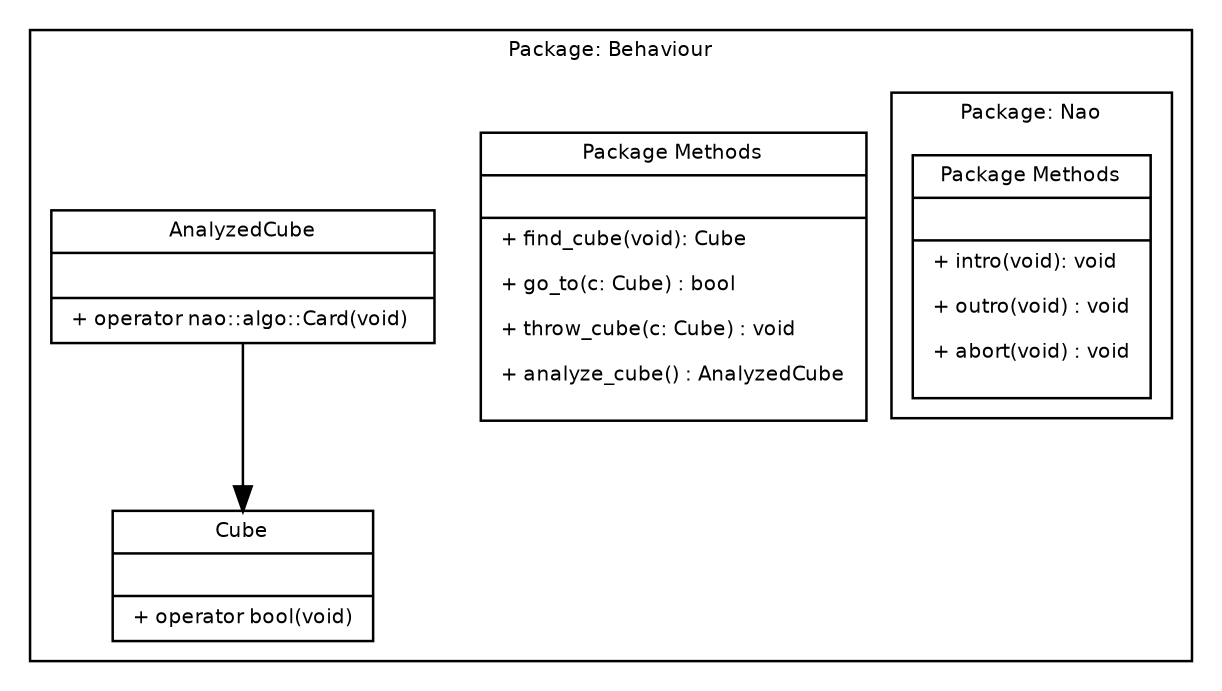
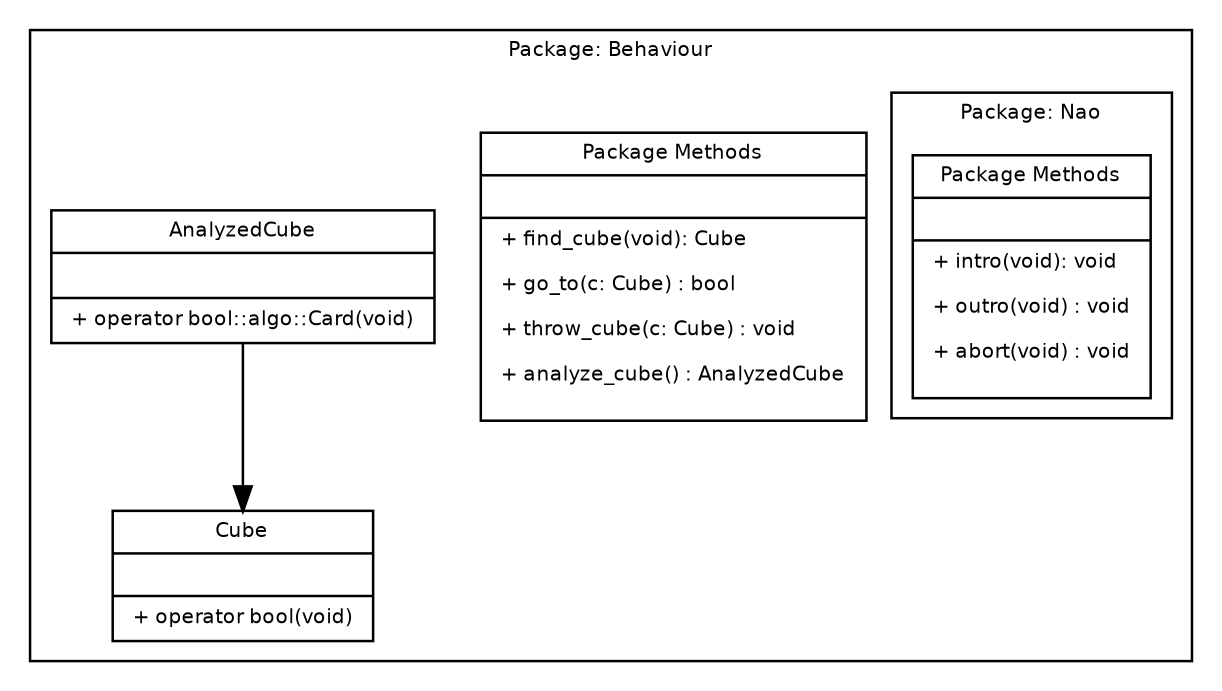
node "AnalyzedCube": text "+ operator nao::algo::Card(void)" -> "+ operator bool::algo::Card(void)"
